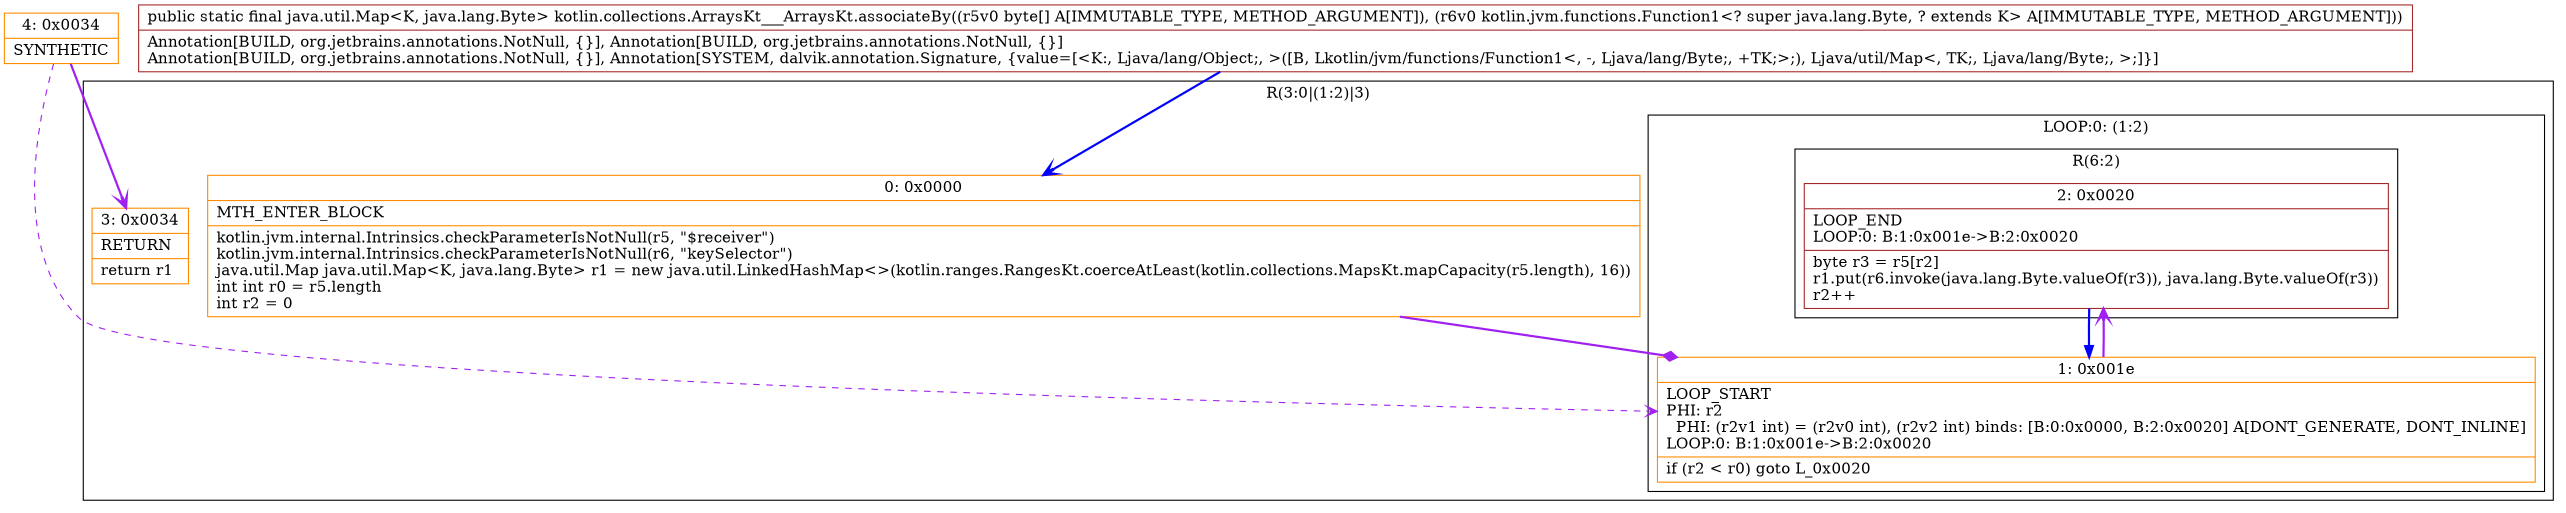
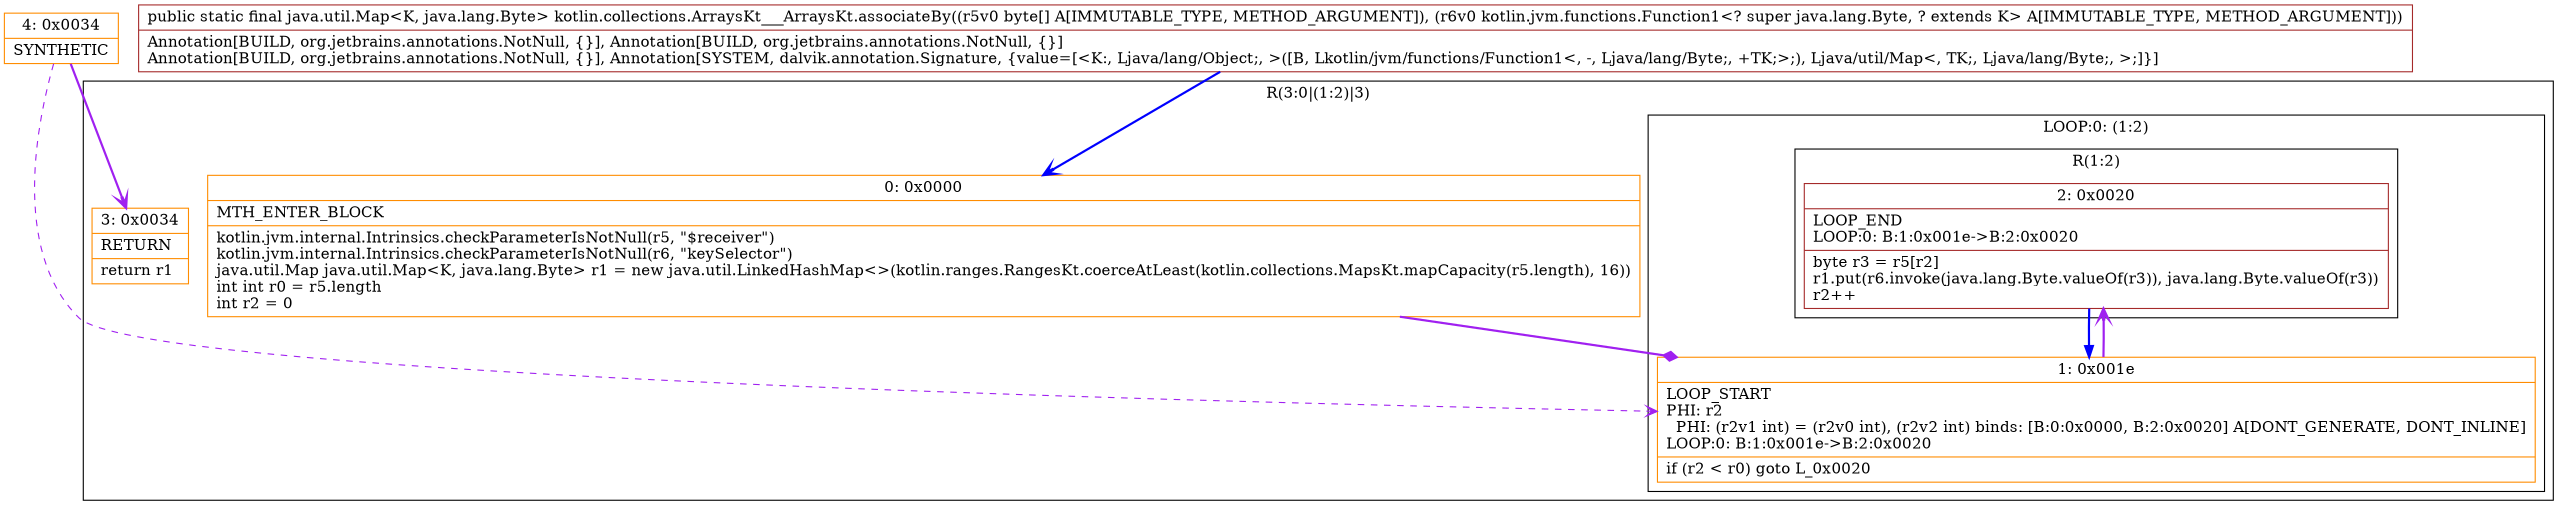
cluster "R(6:2)": label "R(6:2)" -> "R(1:2)"
